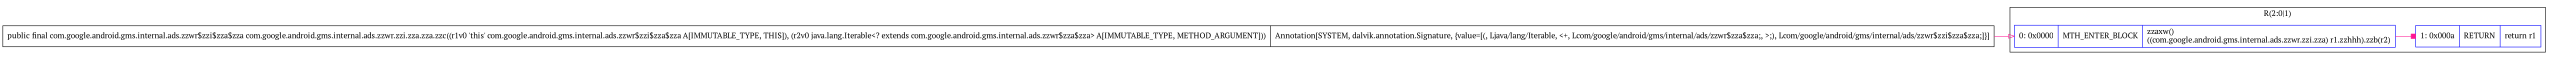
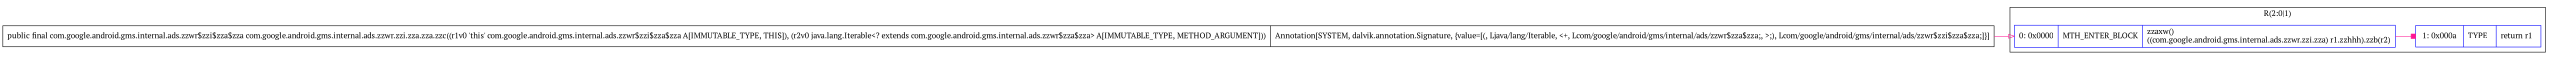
node "1: 0x000a": text "RETURN" -> "TYPE"
